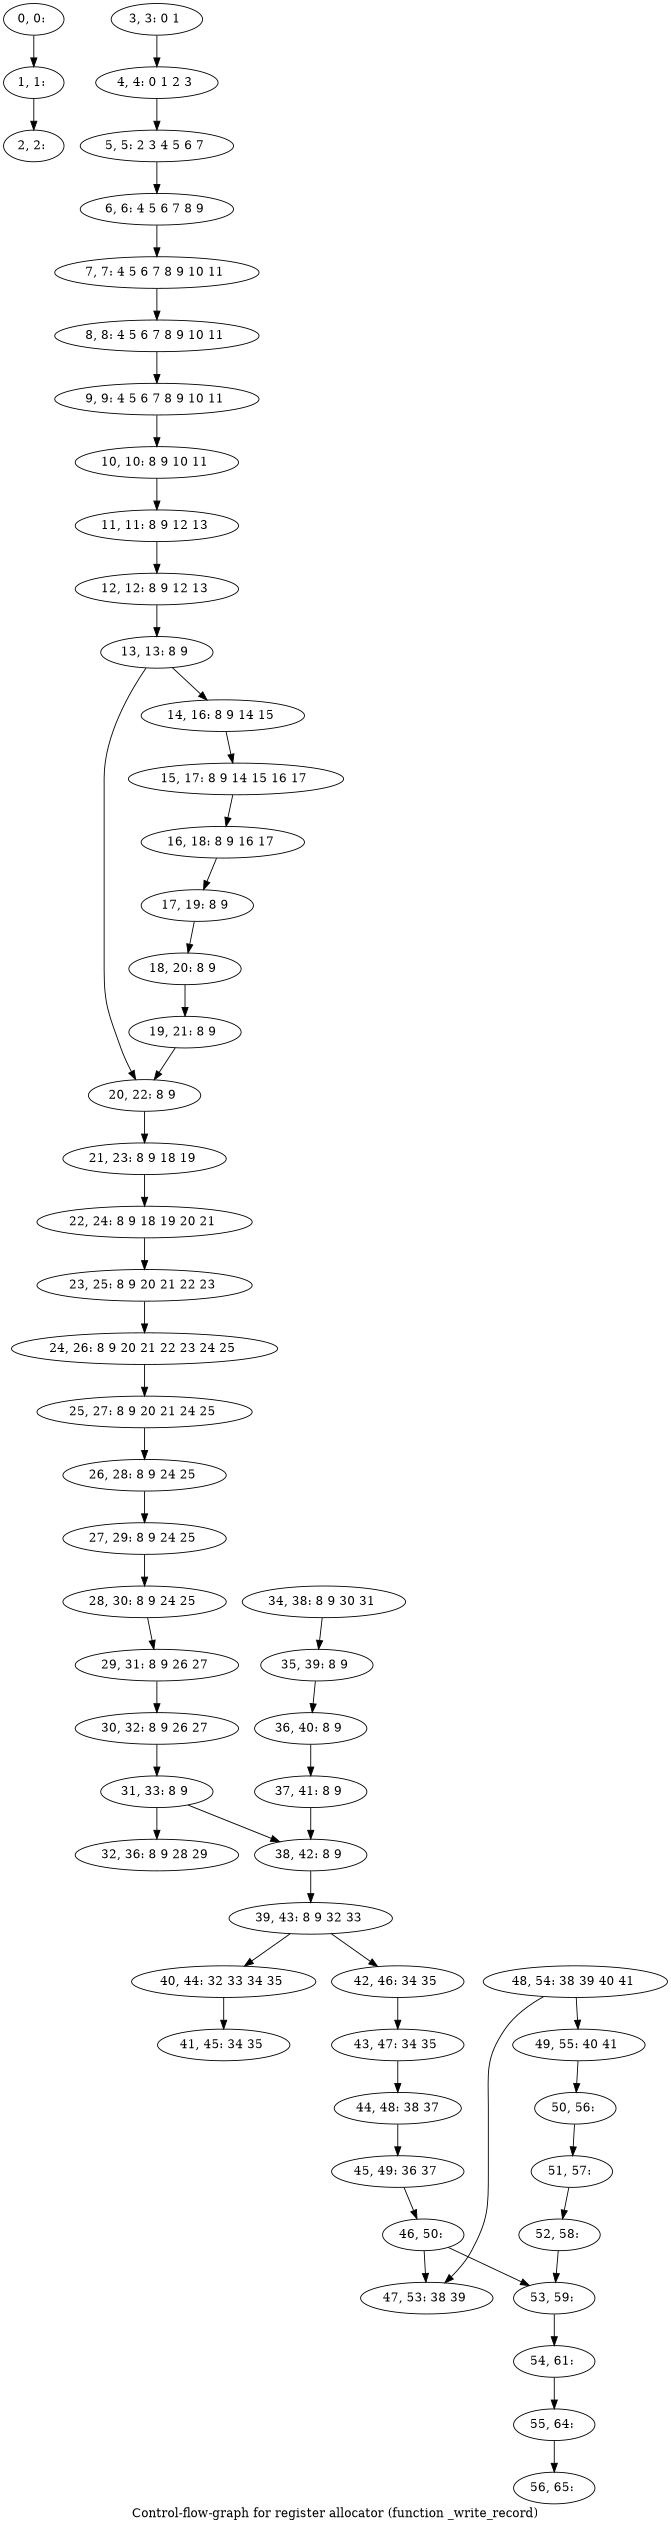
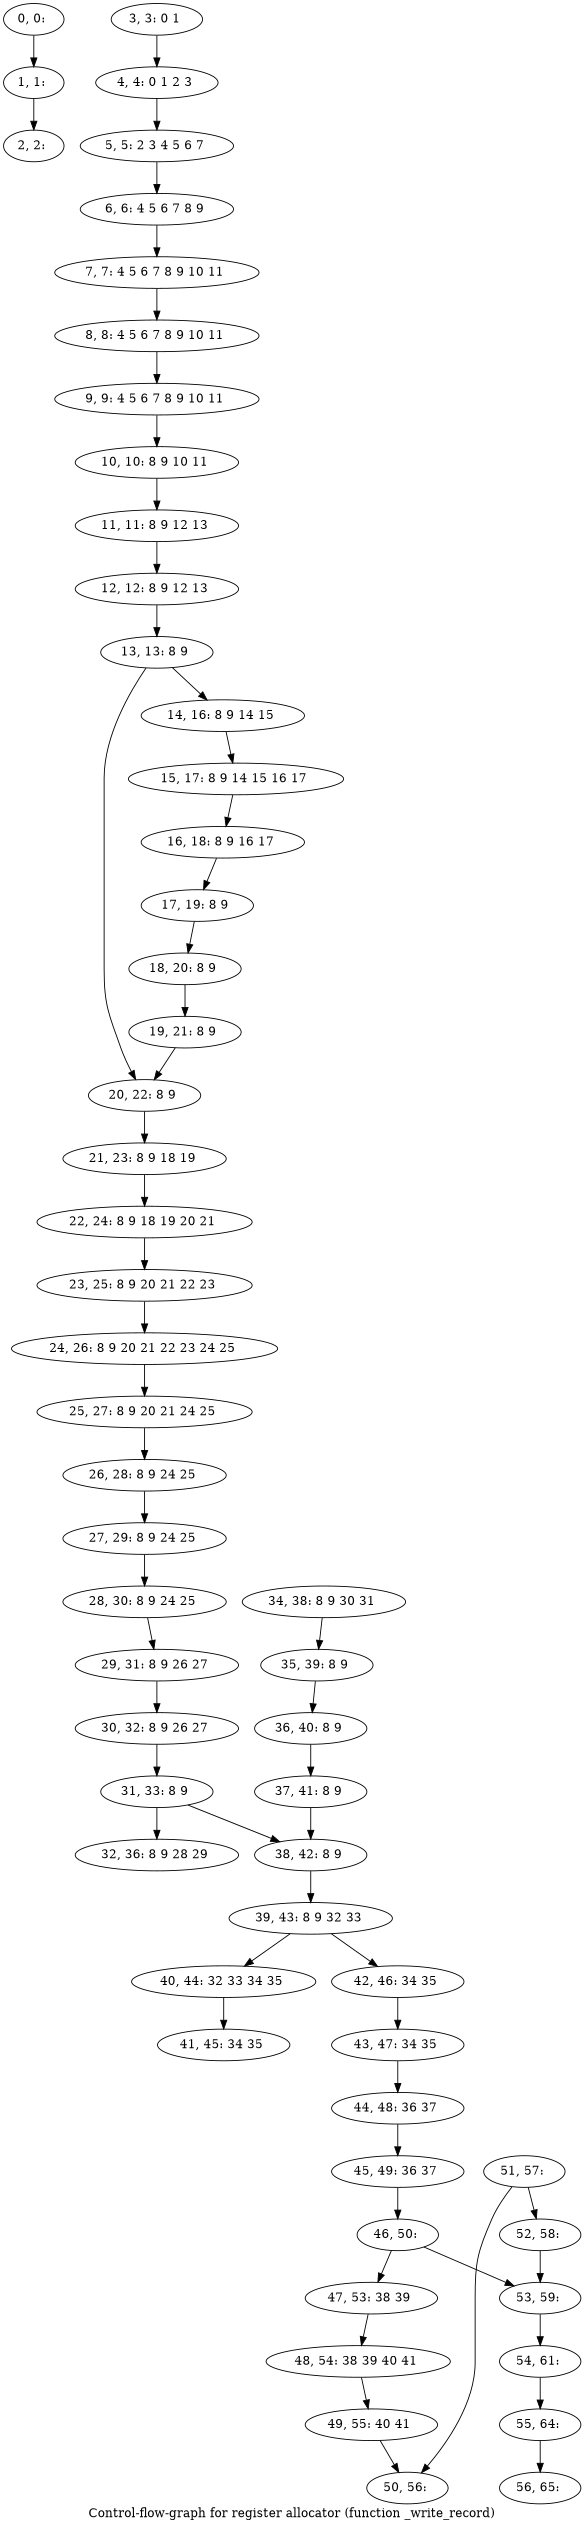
node "44, 48: 38 37": label "44, 48: 38 37" -> "44, 48: 36 37"
edge "48, 54: 38 39 40 41" -> "47, 53: 38 39": reversed
edge "50, 56:" -> "51, 57:": reversed
